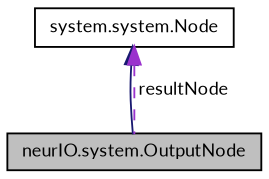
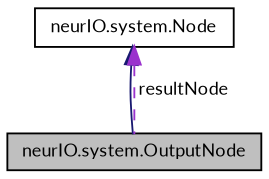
node "system.system.Node": label "system.system.Node" -> "neurIO.system.Node"
